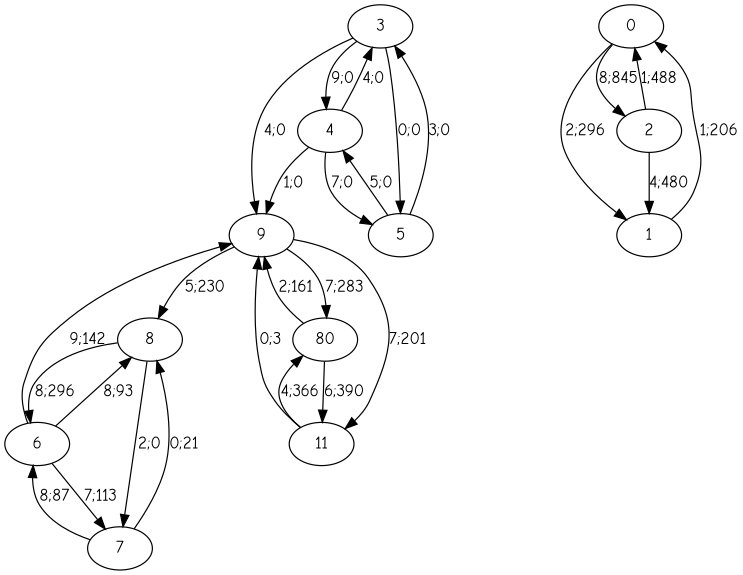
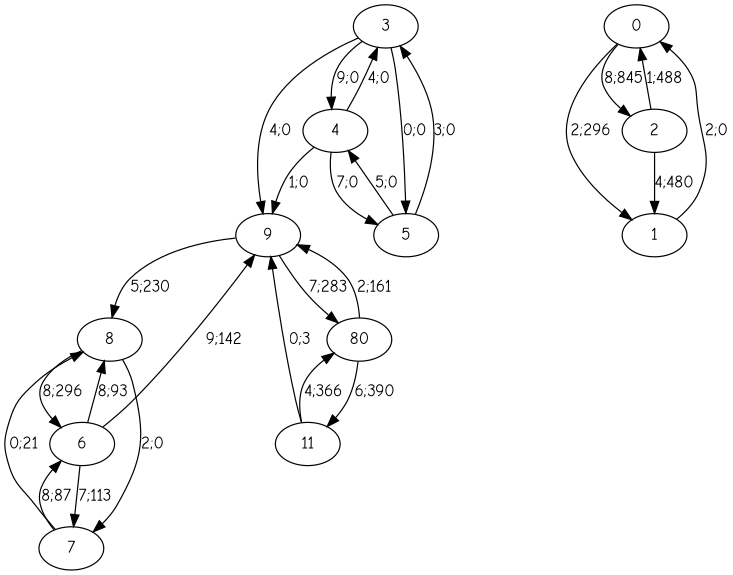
edge "1" -> "0": label "1;206" -> "2;0"
edge "9" -> "11": removed, label "7;201"
